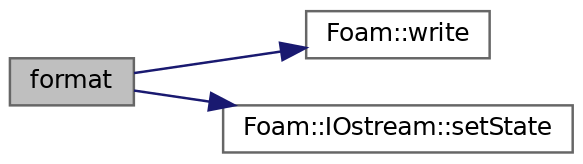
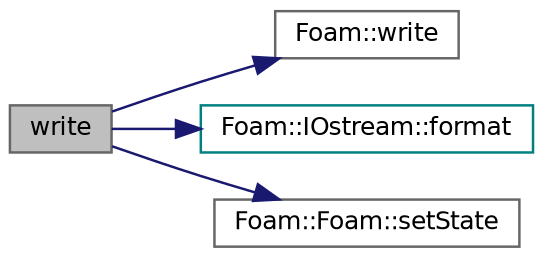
node "format": label "format" -> "write"
node "Foam::IOstream::format": added
node "Foam::IOstream::setState": label "Foam::IOstream::setState" -> "Foam::Foam::setState"
